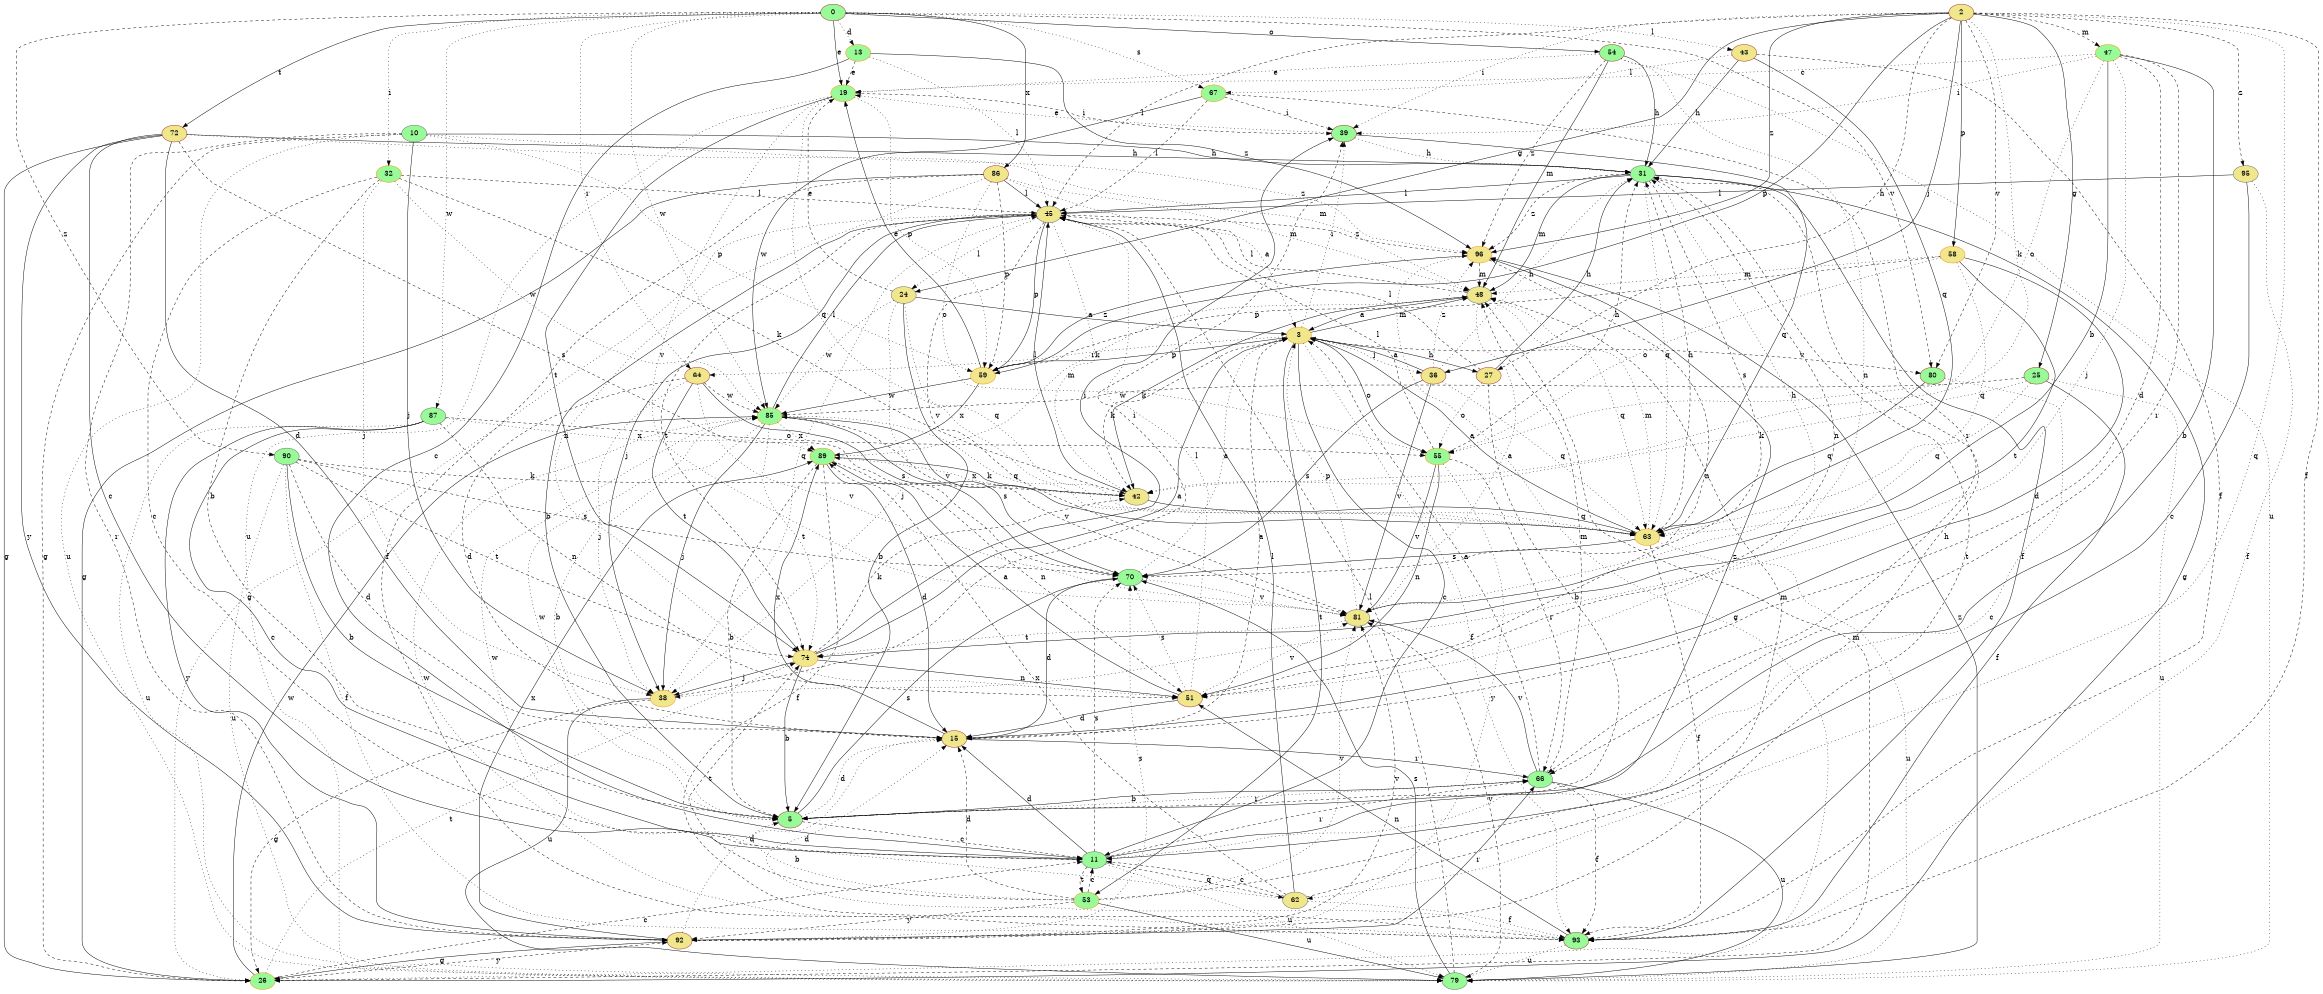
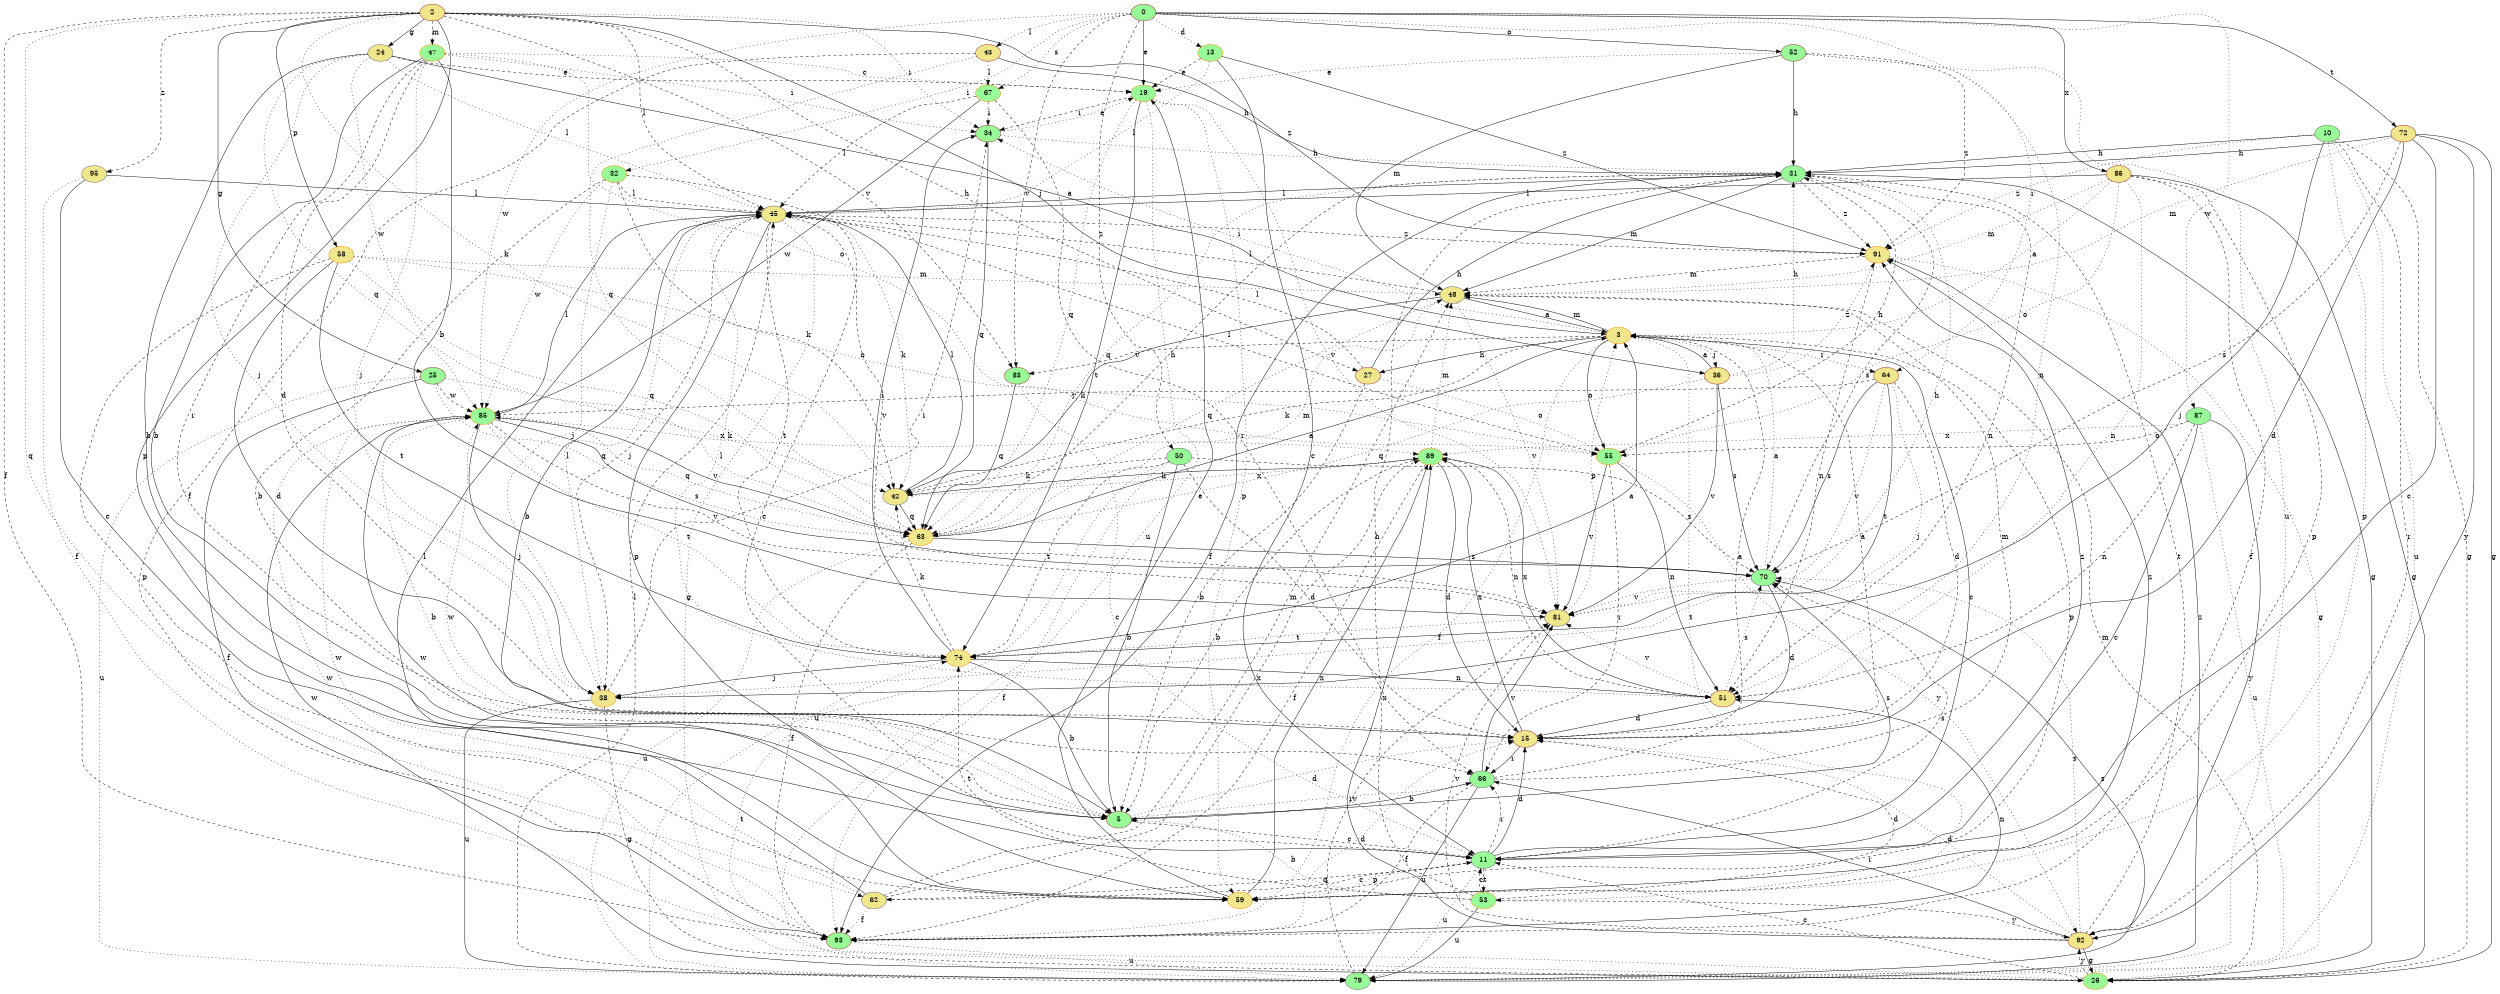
node "54": label "54" -> "52"
node "39": label "39" -> "34"
edge "45" -> "24": reversed
node "96": label "96" -> "91"
edge "43" -> "63": style solid -> dotted
edge "45" -> "38": style solid -> dashed
edge "3" -> "59": style solid -> dashed
node "80": label "80" -> "83"
edge "64" -> "85": label "w" -> "y"
node "90": label "90" -> "50"
edge "38" -> "45": label "q" -> "l"
edge "48" -> "81": label "a" -> "v"
edge "51" -> "89": label "a" -> "x"
edge "3" -> "53": style solid -> dotted
edge "53" -> "81": removed, label "v"
edge "11" -> "59": added, label "p"
